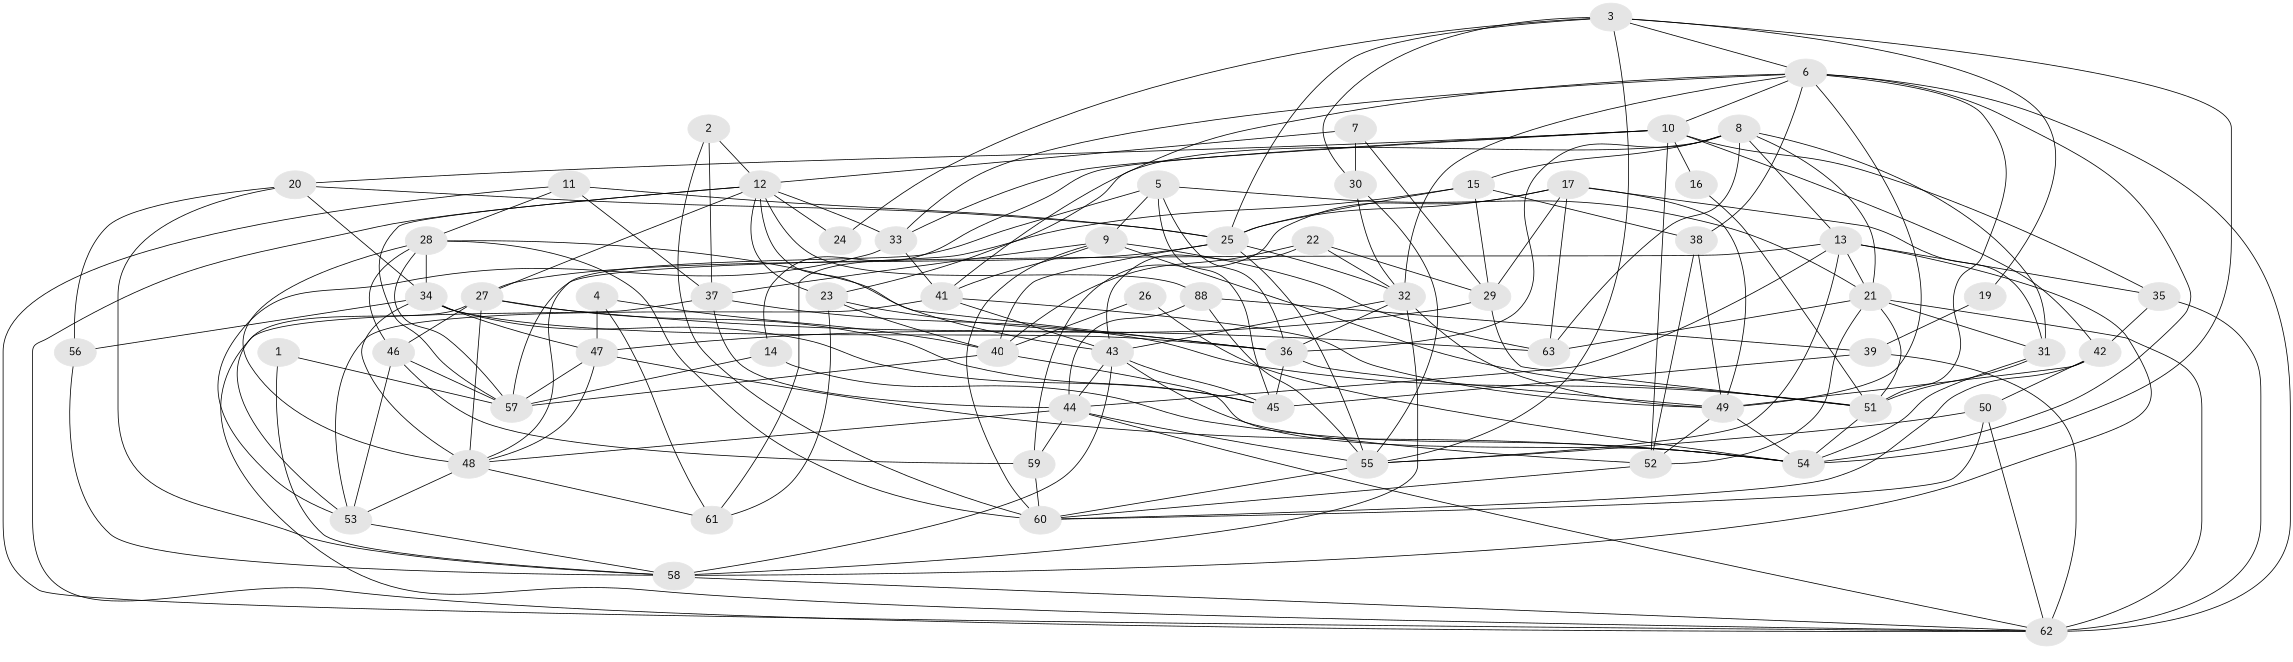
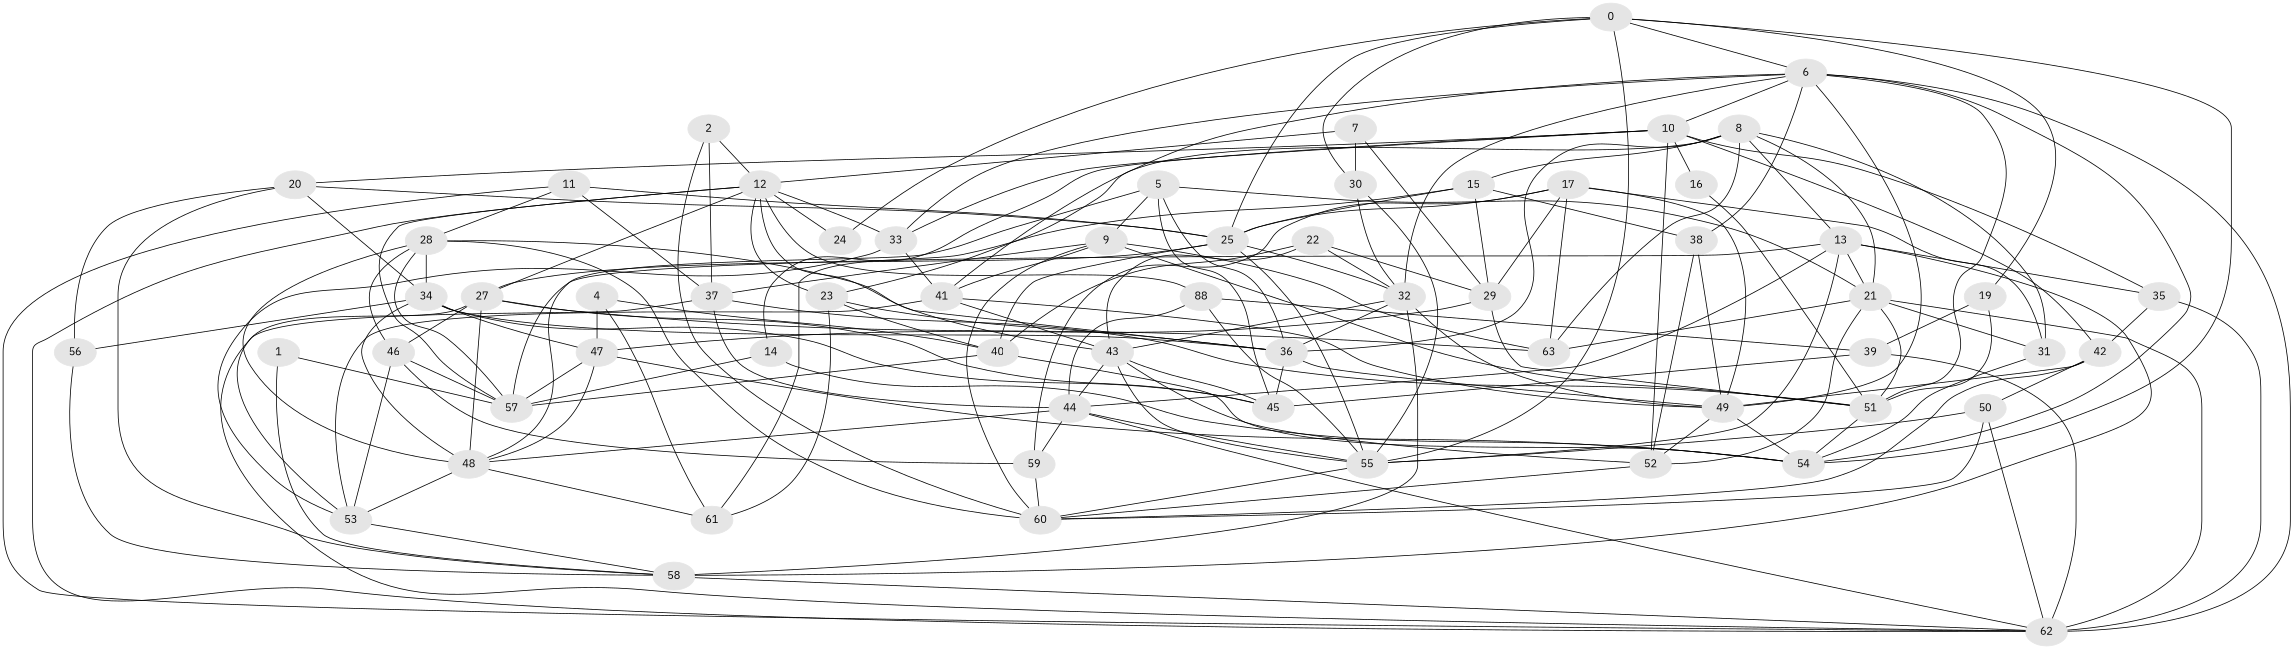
node "3": label "3" -> "0"
node "26": removed
edge "31" -- "51": now "19" -- "51"
edge "43" -- "58": now "43" -- "55"
